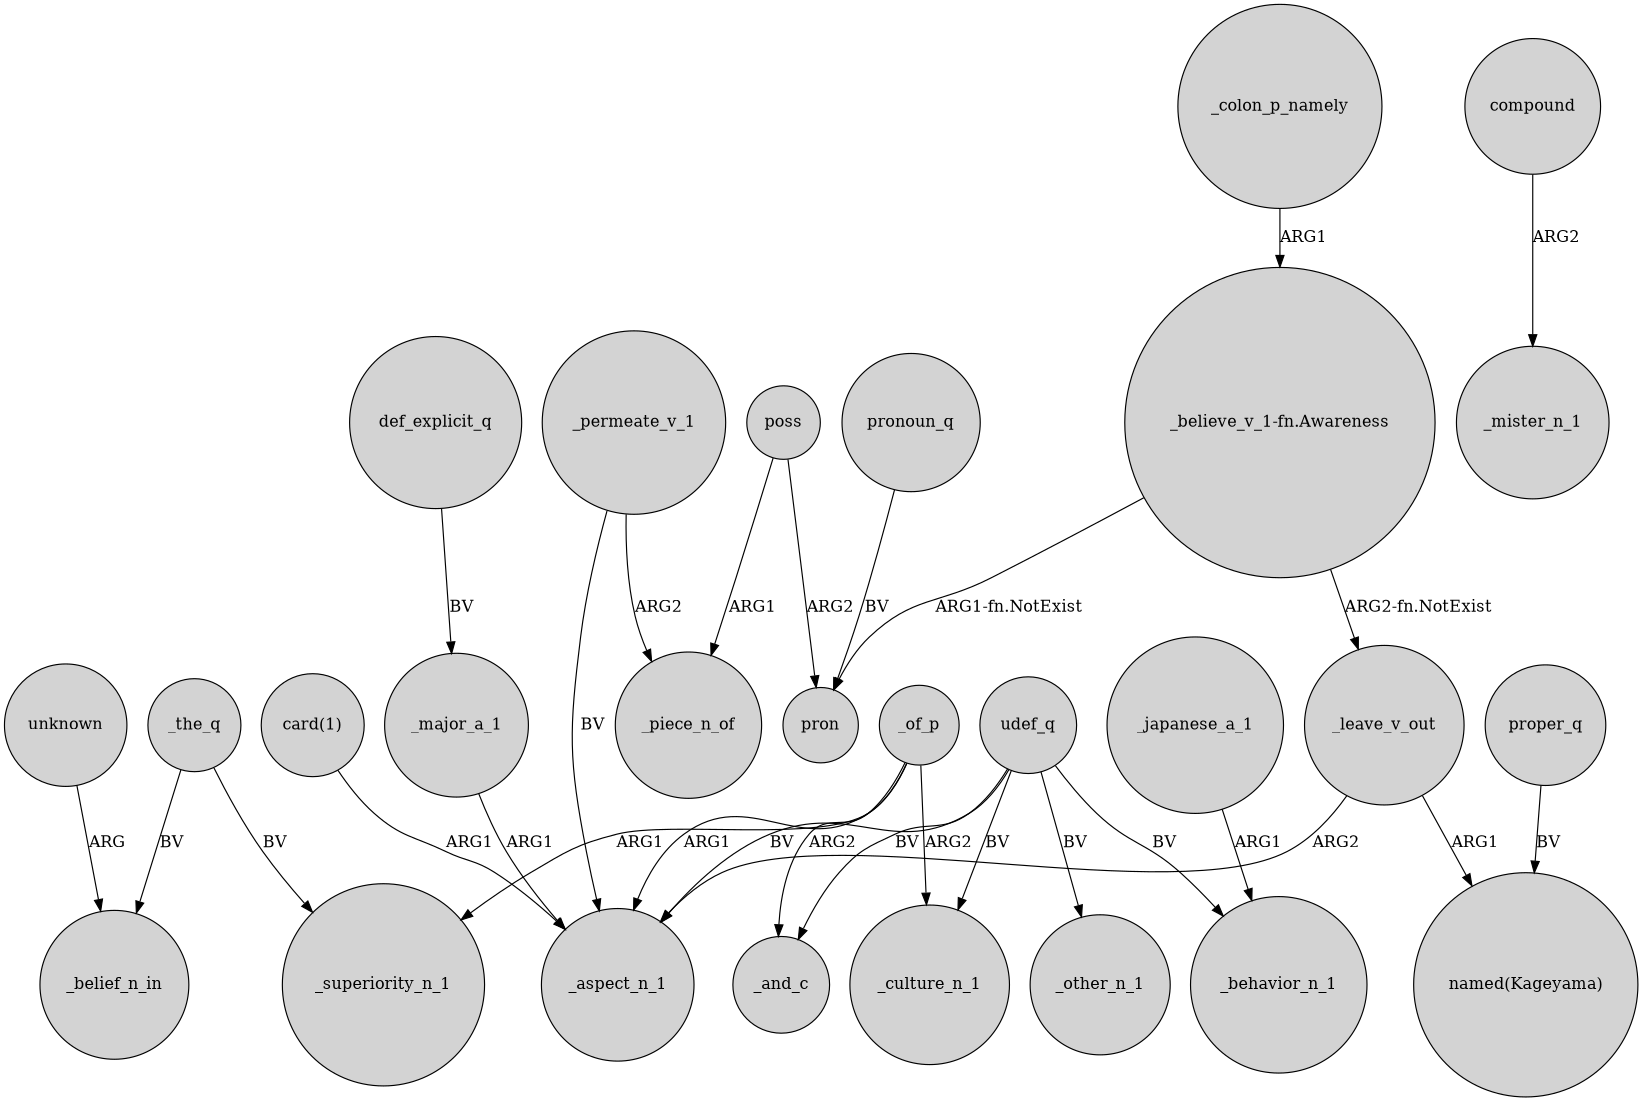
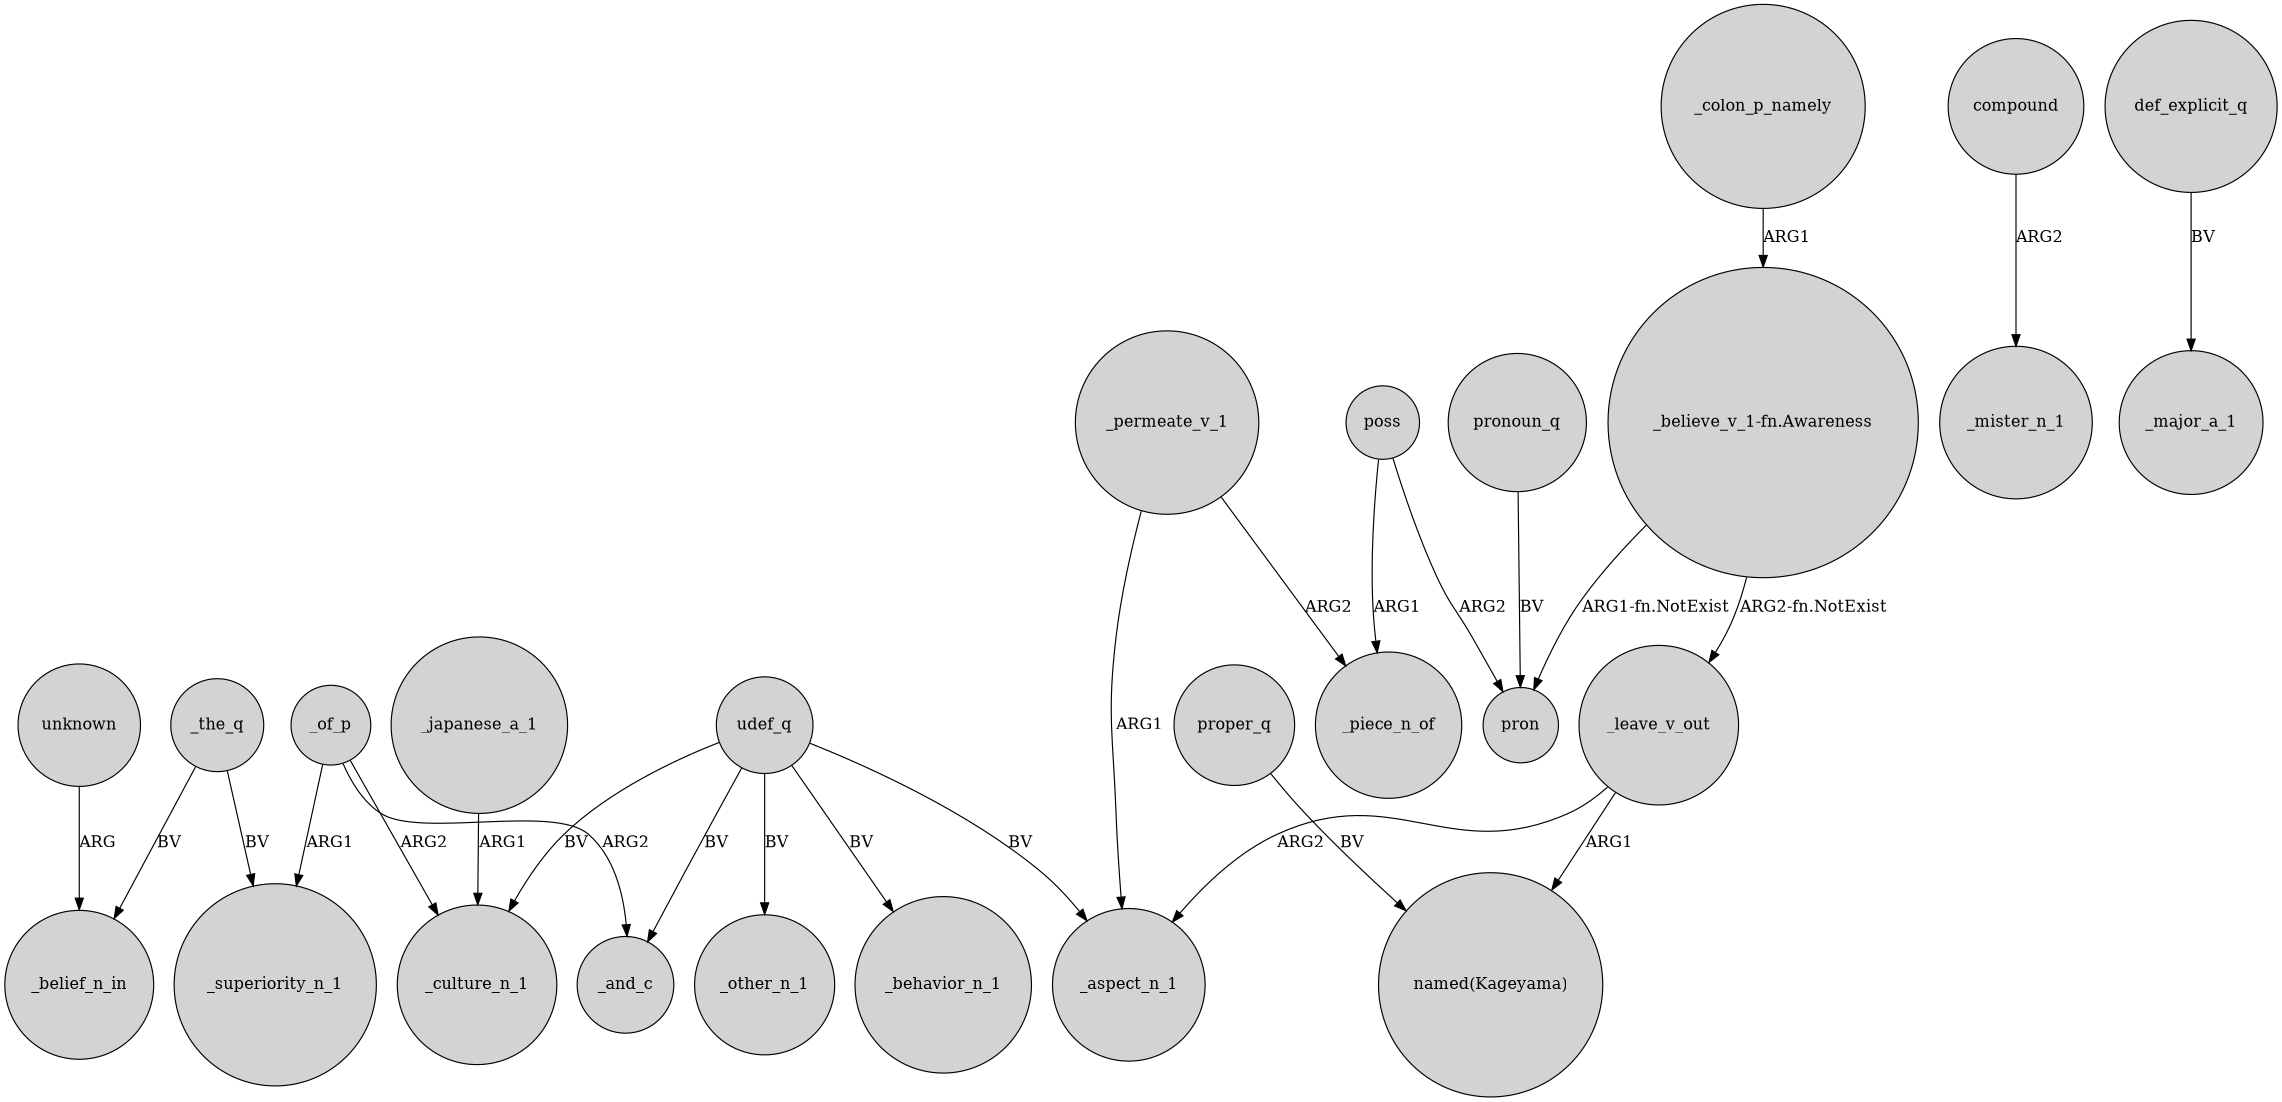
node "card(1)": removed
edge "_permeate_v_1" -> "_aspect_n_1": label "BV" -> "ARG1"
edge "_of_p" -> "_aspect_n_1": removed, label "ARG1"
edge "_japanese_a_1" -> "_behavior_n_1": now "_japanese_a_1" -> "_culture_n_1"
edge "_major_a_1" -> "_aspect_n_1": removed, label "ARG1"
